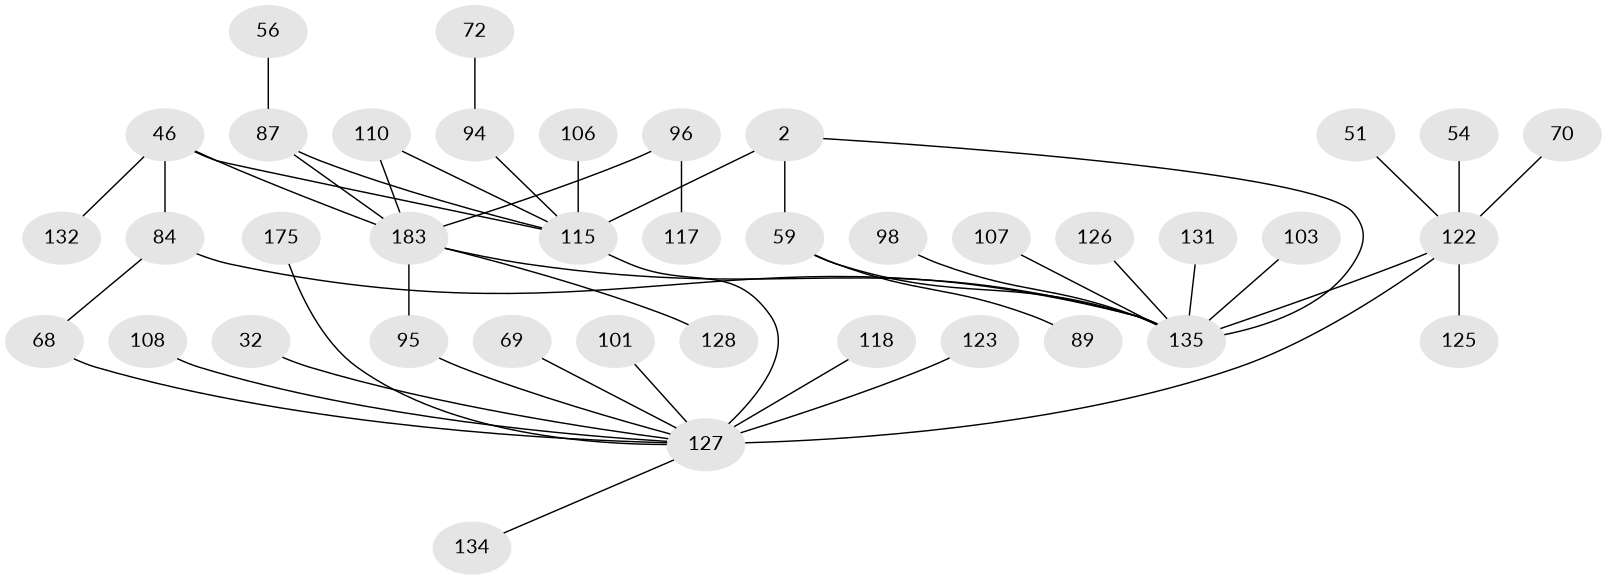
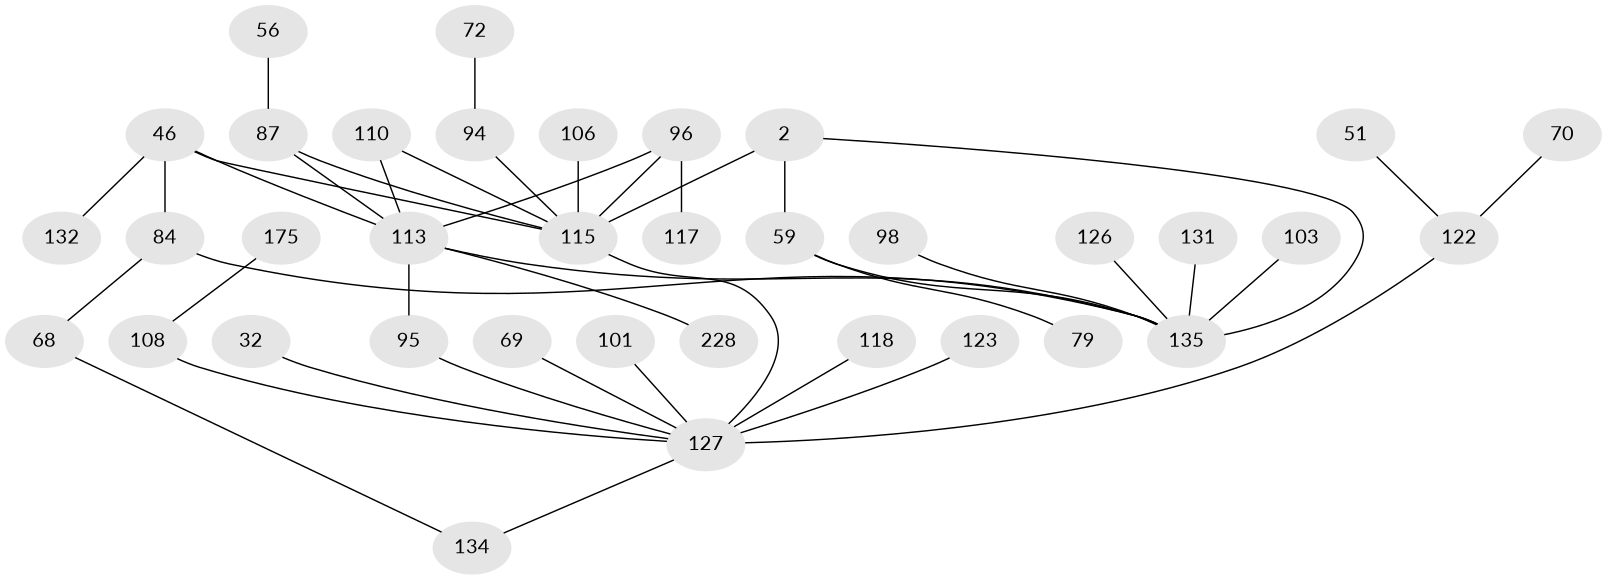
node "54": removed
edge "96" -- "115": added
node "183": label "183" -> "113"
node "107": removed
edge "122" -- "135": removed
node "128": label "128" -> "228"
node "89": label "89" -> "79"
node "125": removed
edge "175" -- "127": now "175" -- "108"
edge "68" -- "127": now "68" -- "134"
